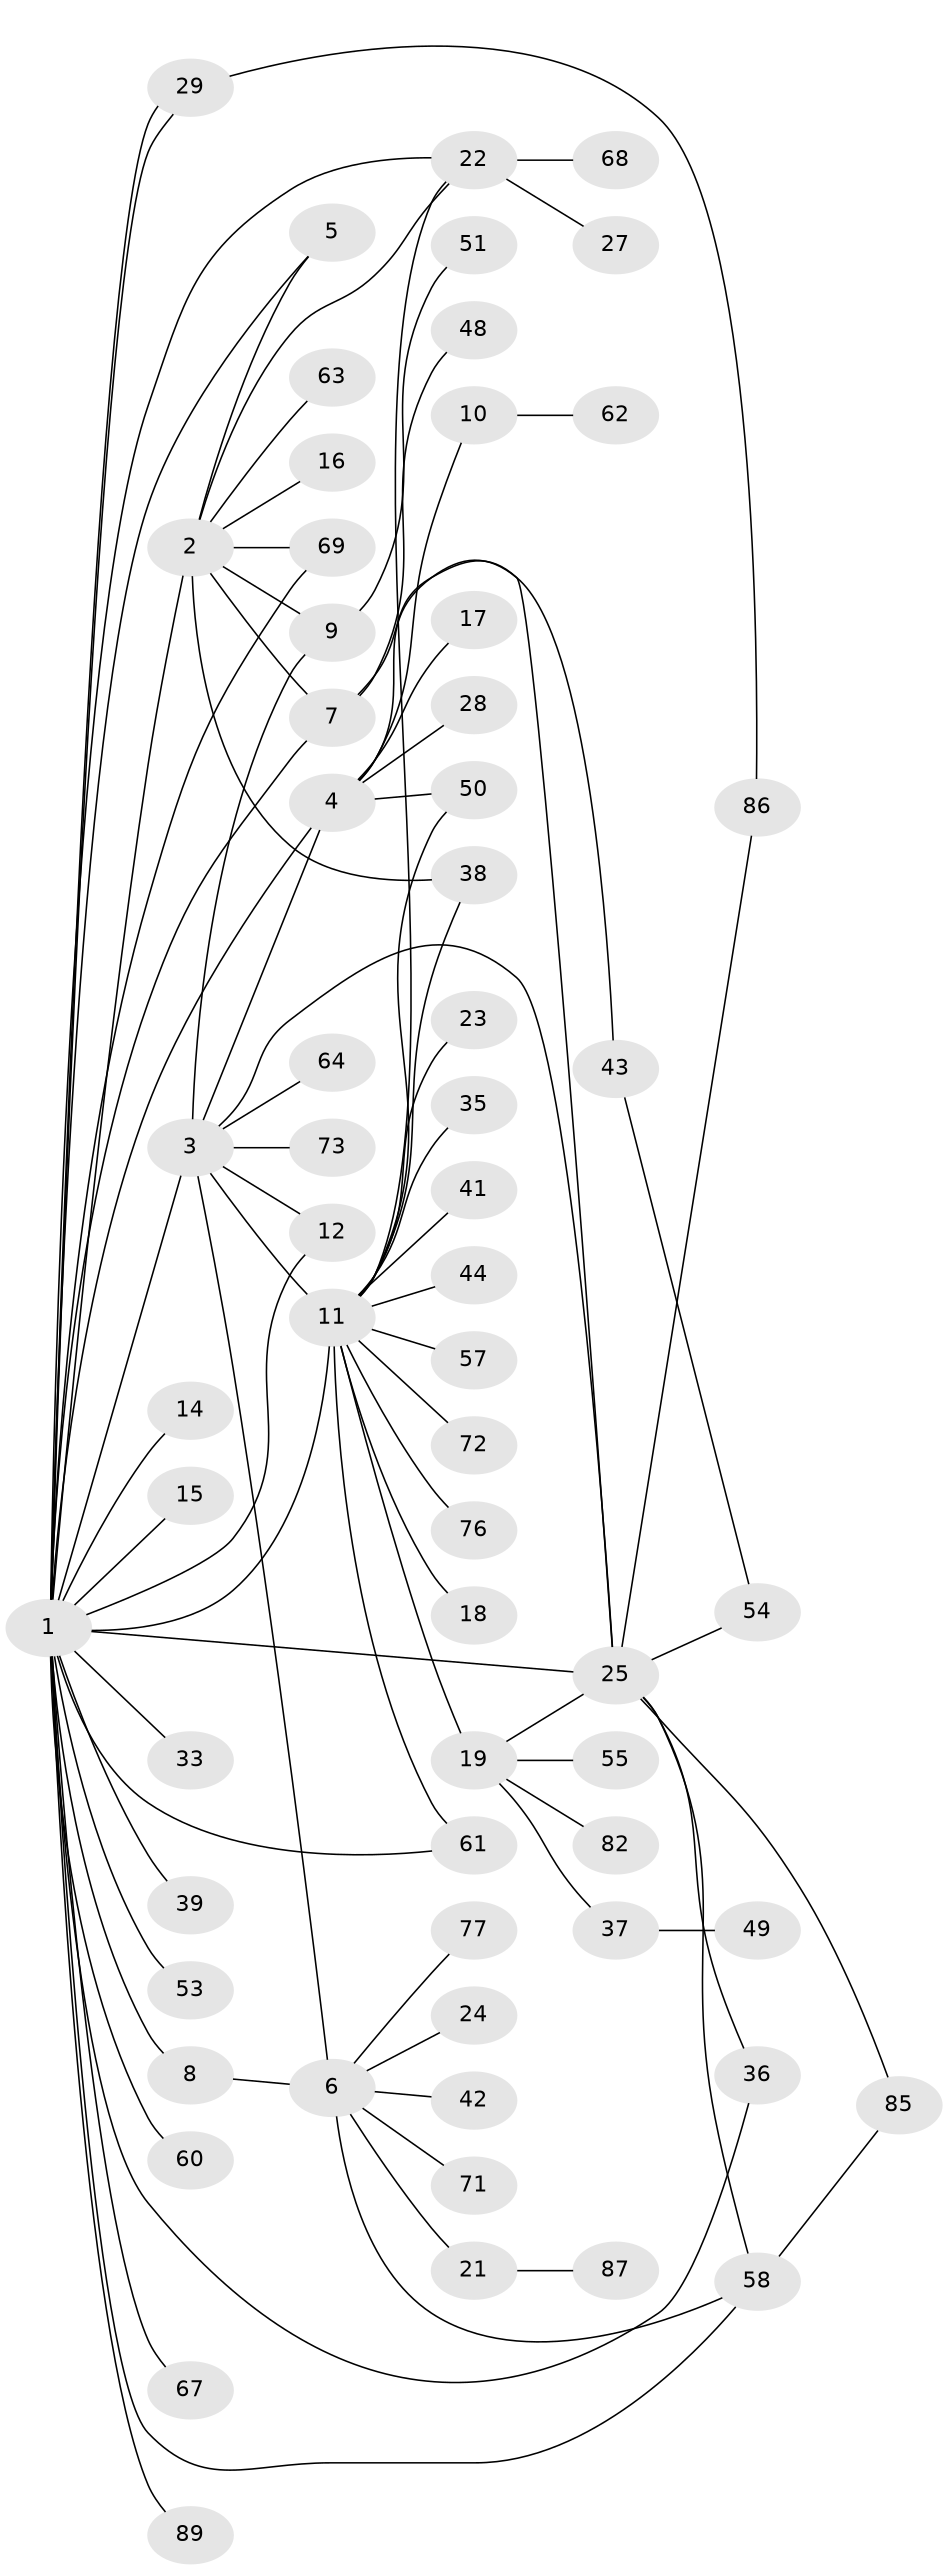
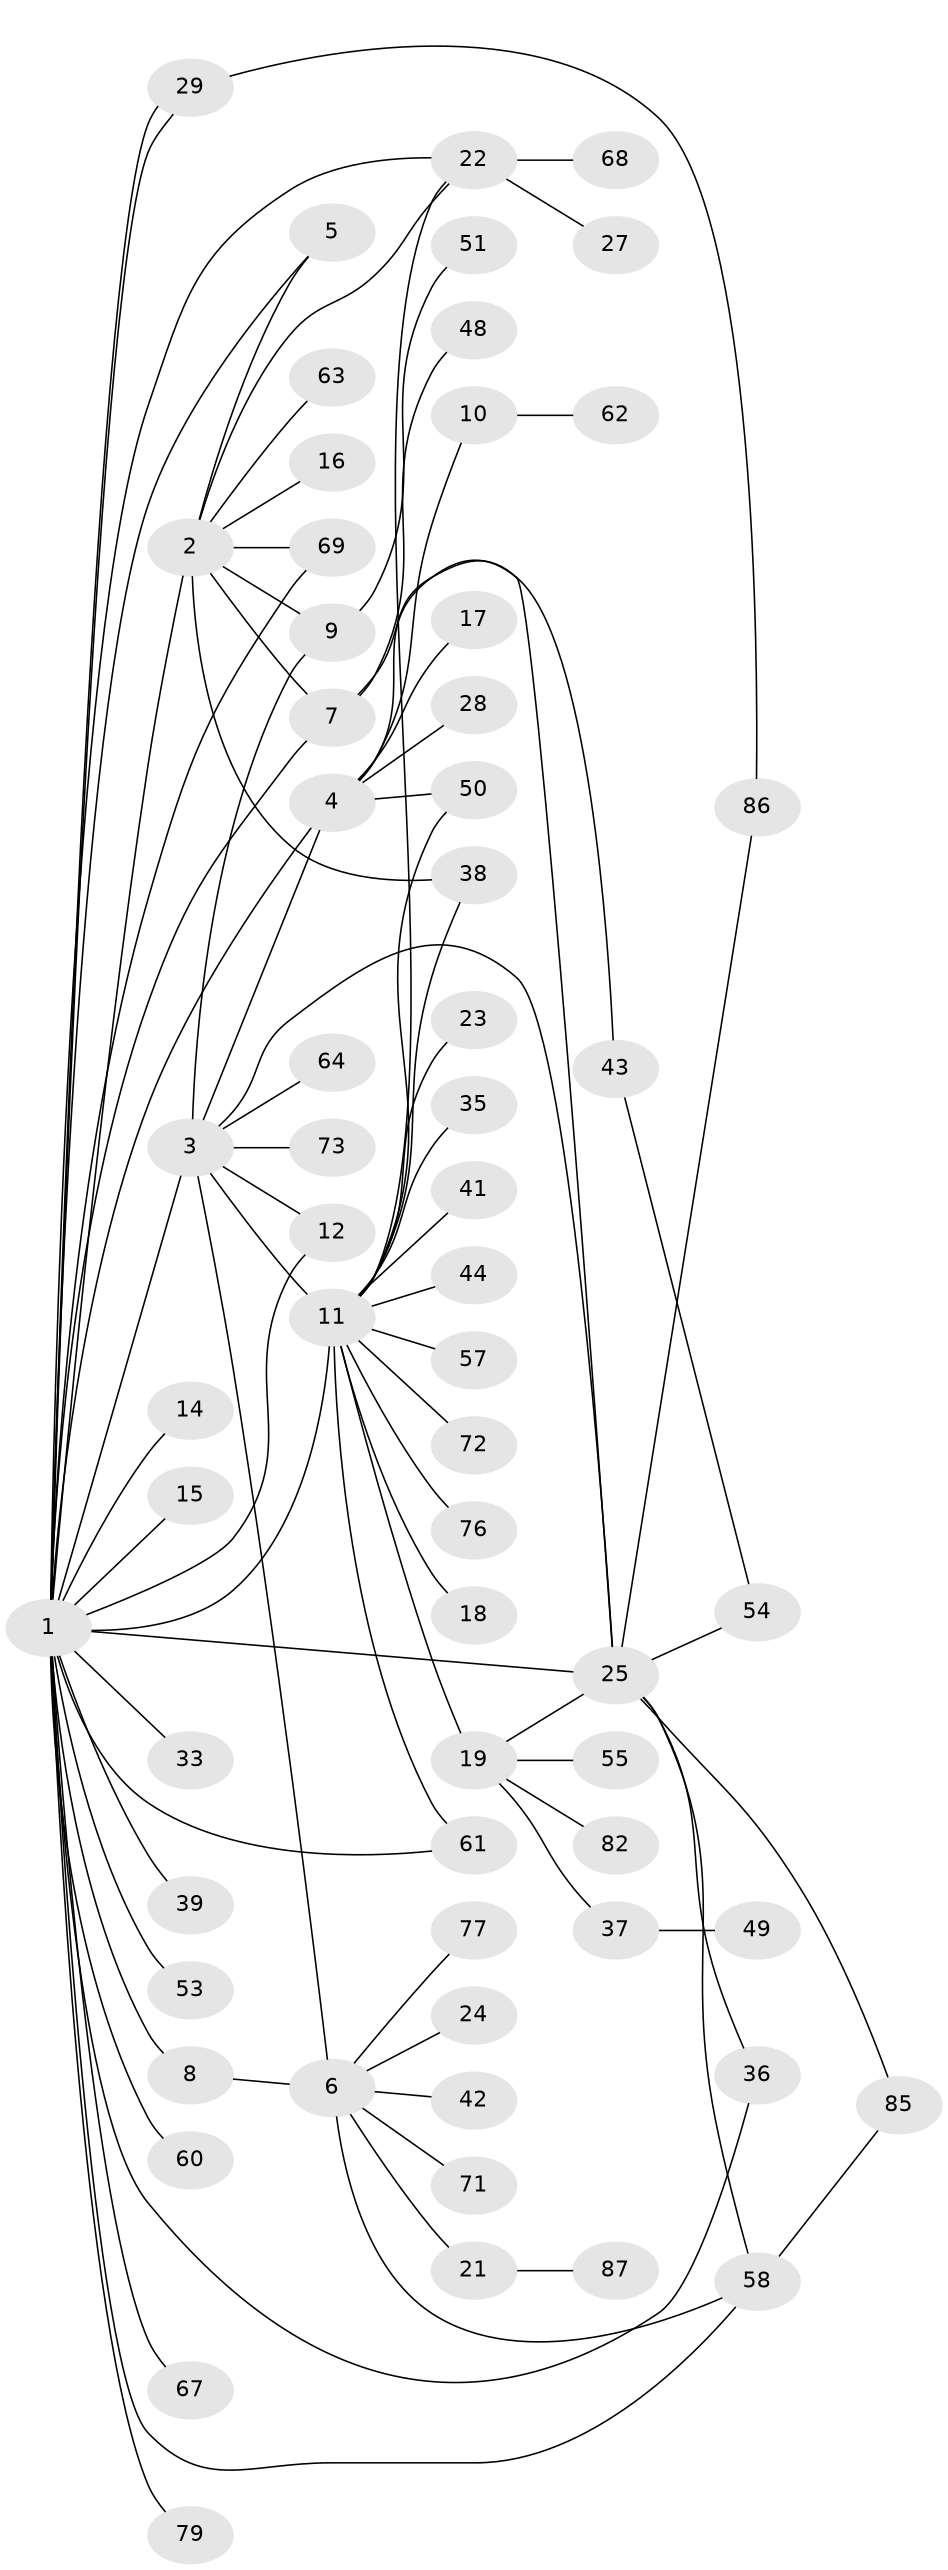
node "89": label "89" -> "79"
